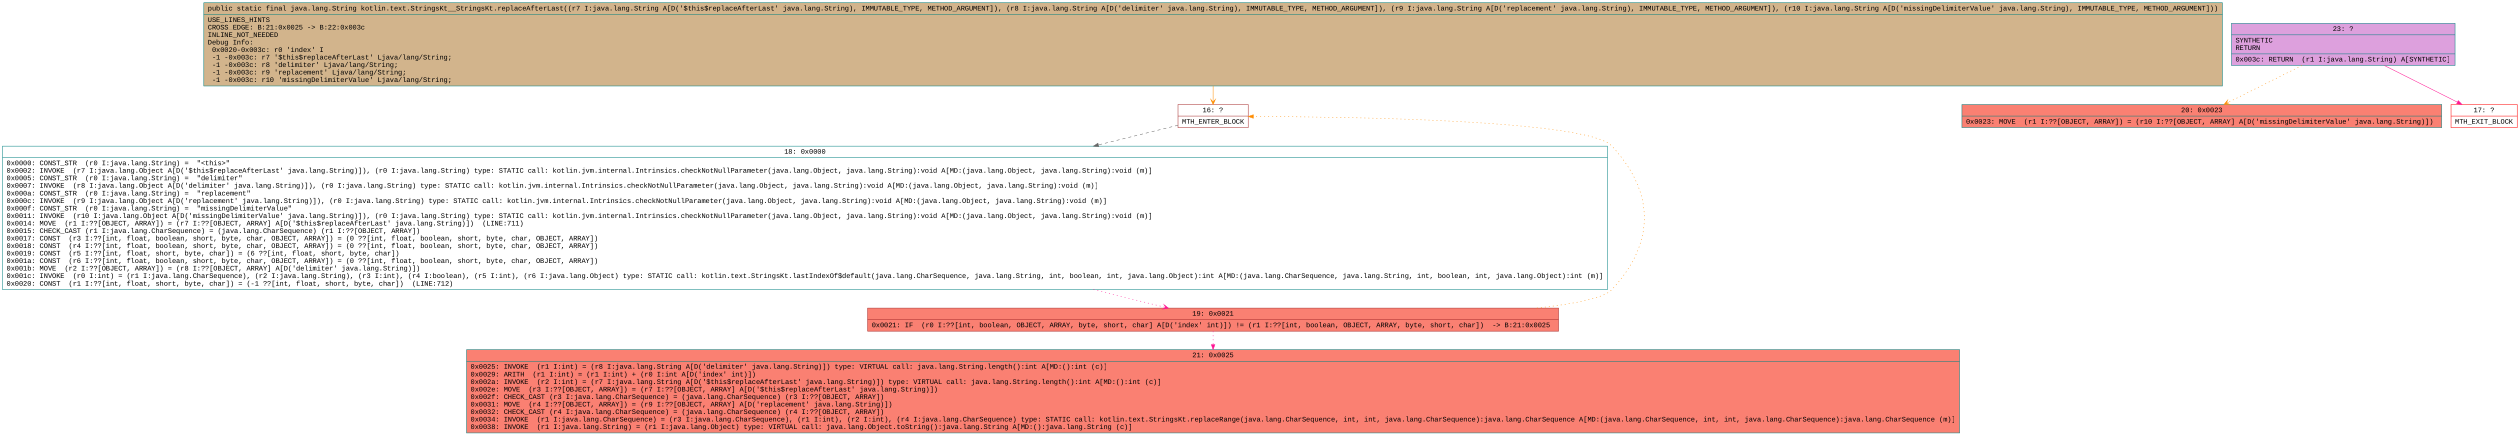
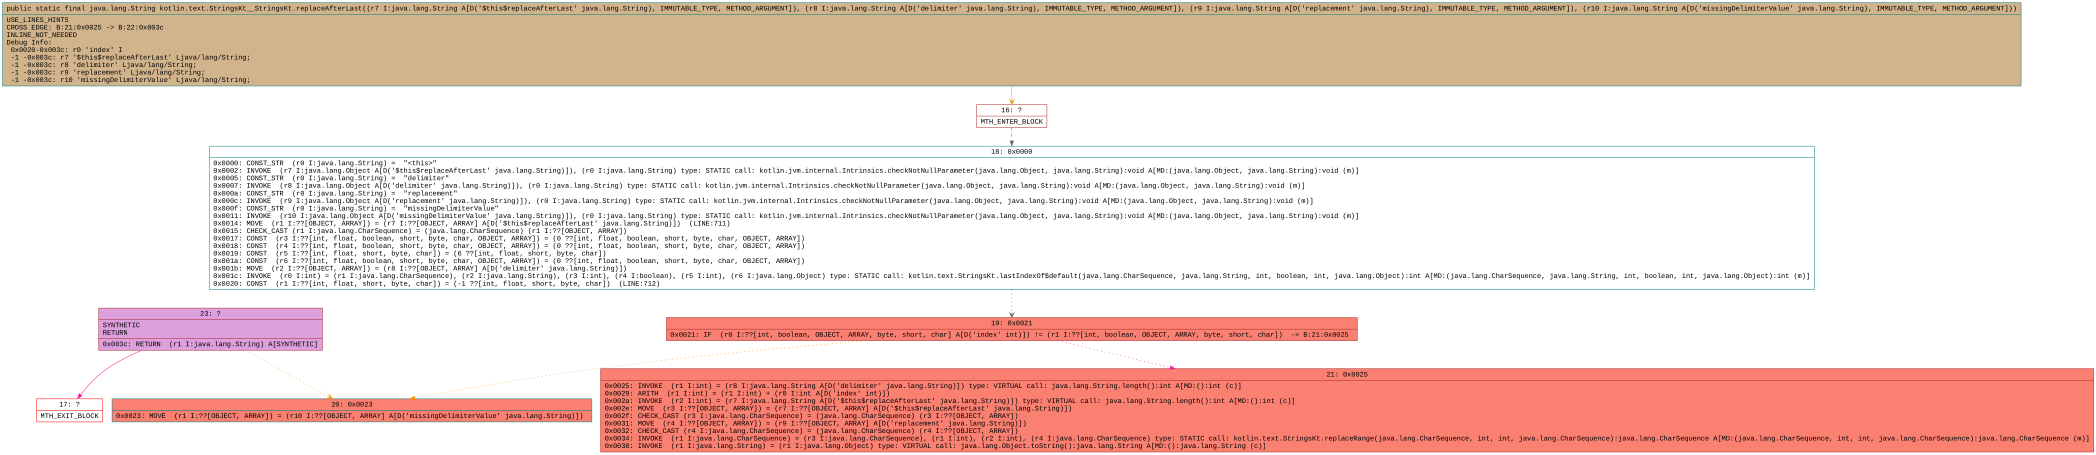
node "23: ?": color teal -> brown
edge "19: 0x0021" -> "16: ?": now "19: 0x0021" -> "20: 0x0023"
edge "18: 0x0000" -> "19: 0x0021": color deeppink -> gray40
node "21: 0x0025": color teal -> brown
